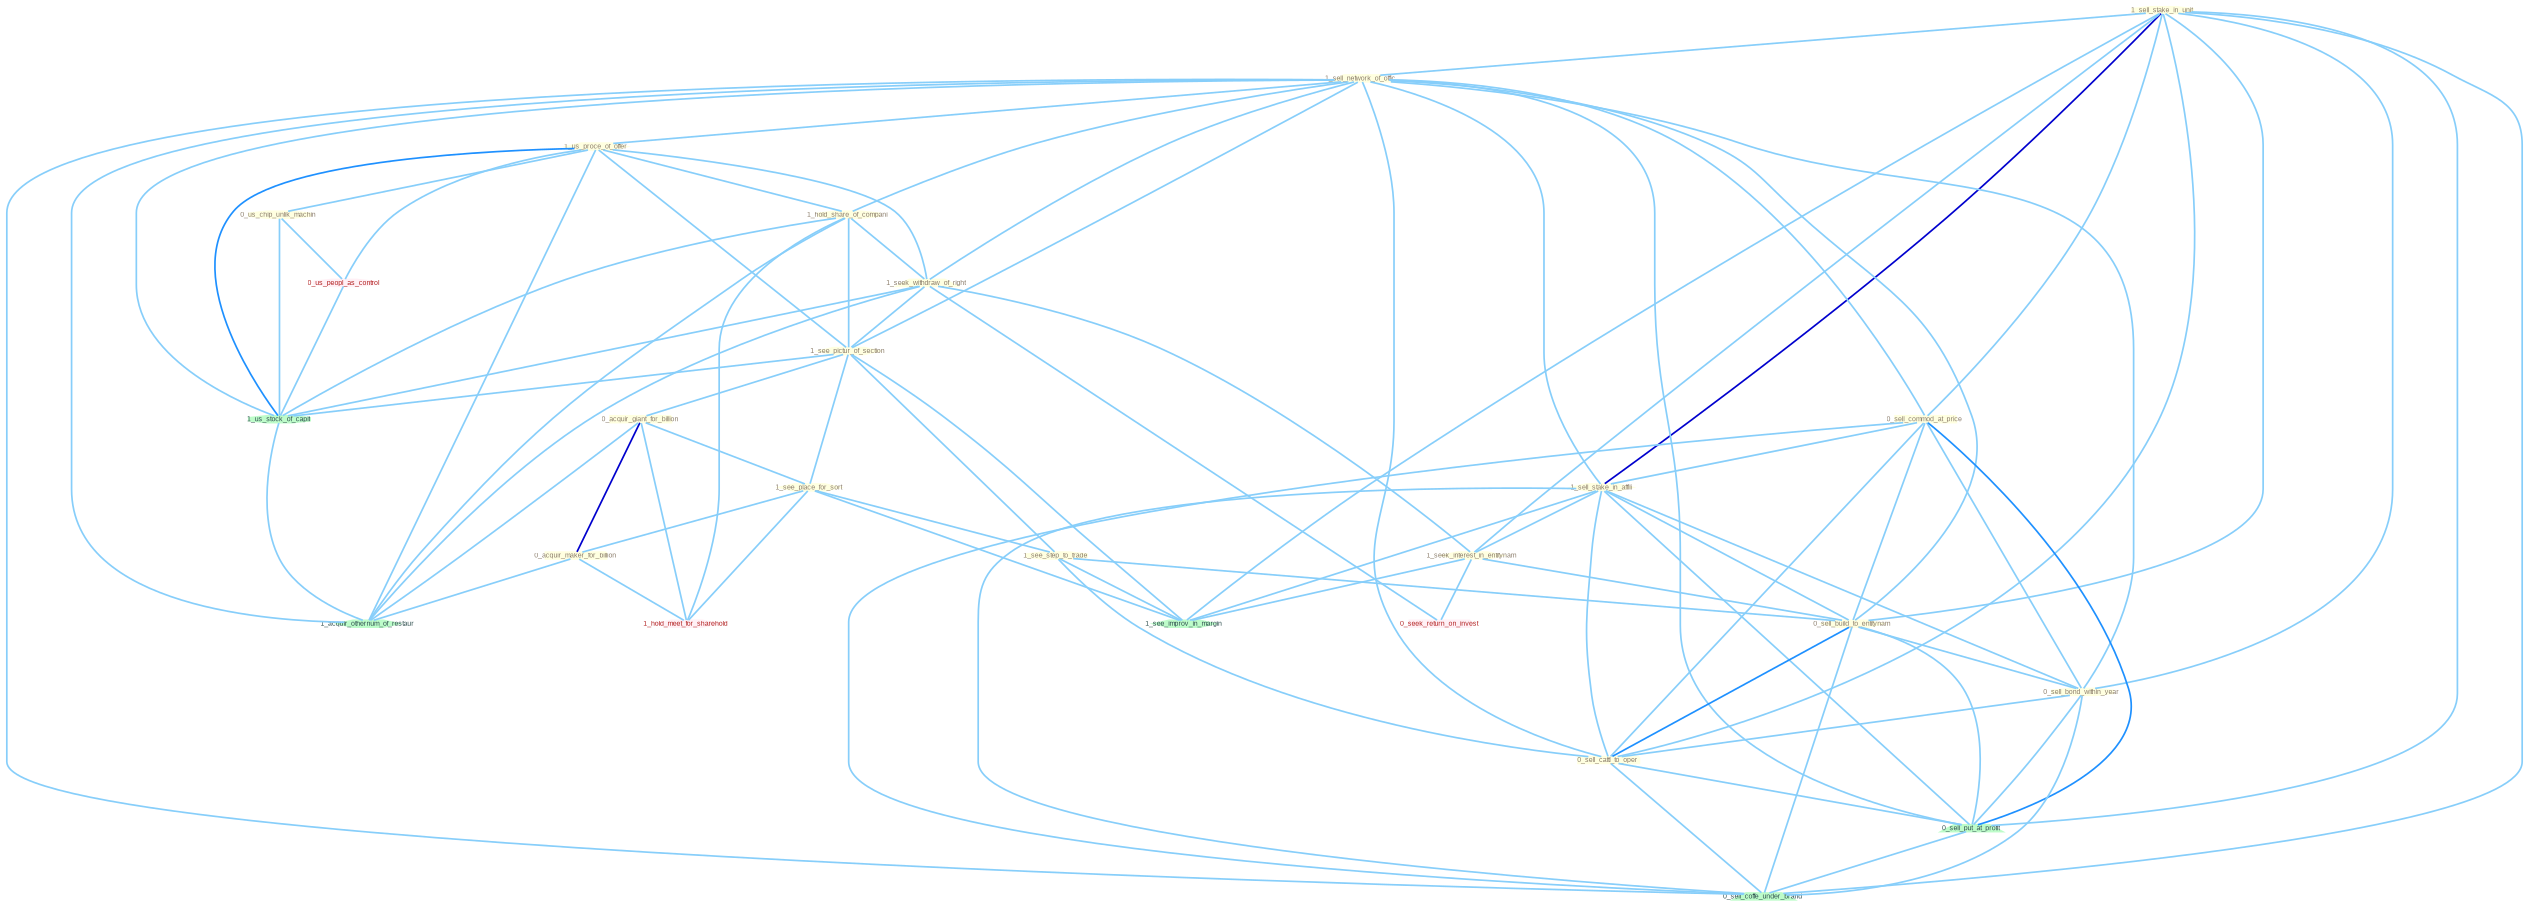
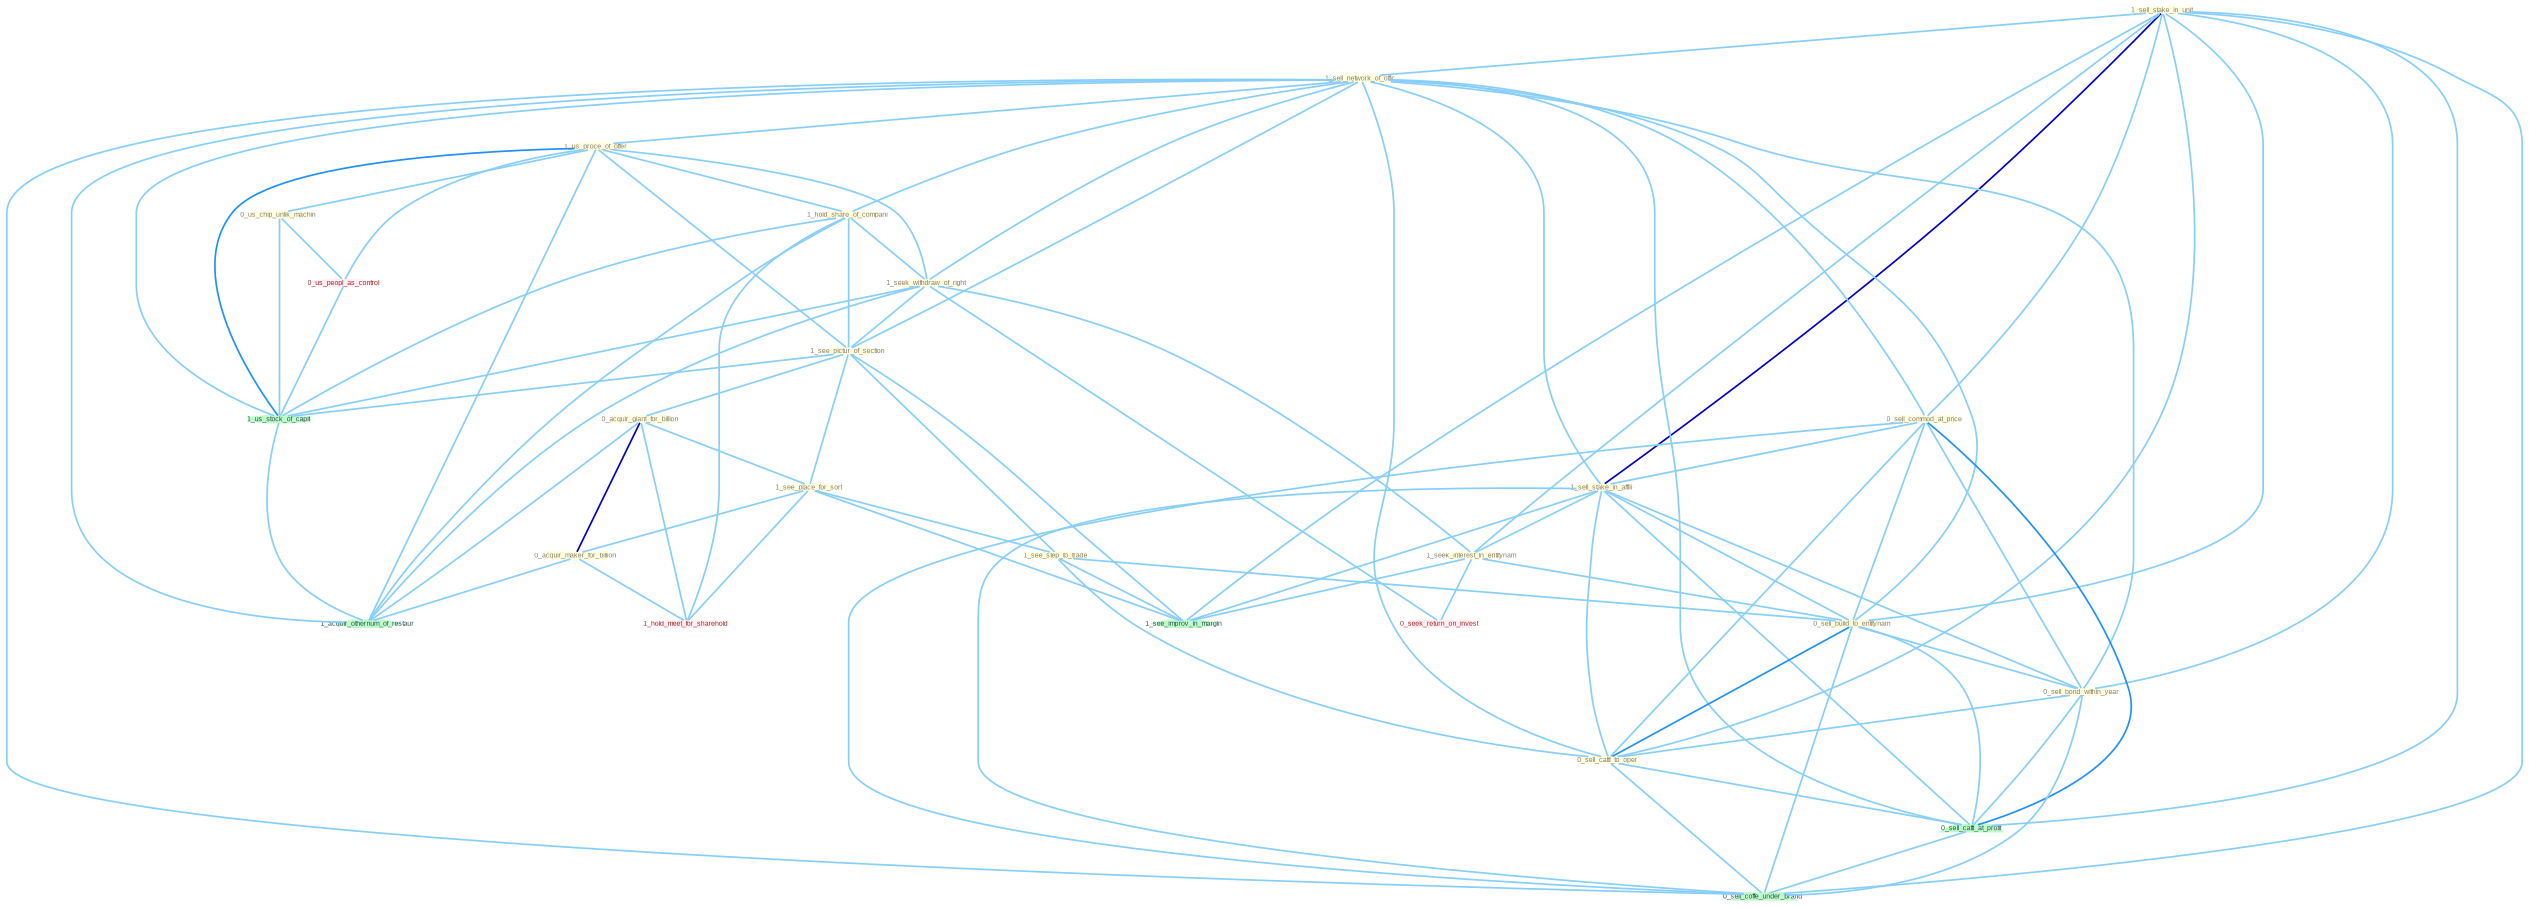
node "0_sell_put_at_profit": label "0_sell_put_at_profit" -> "0_sell_cattl_at_profit"
